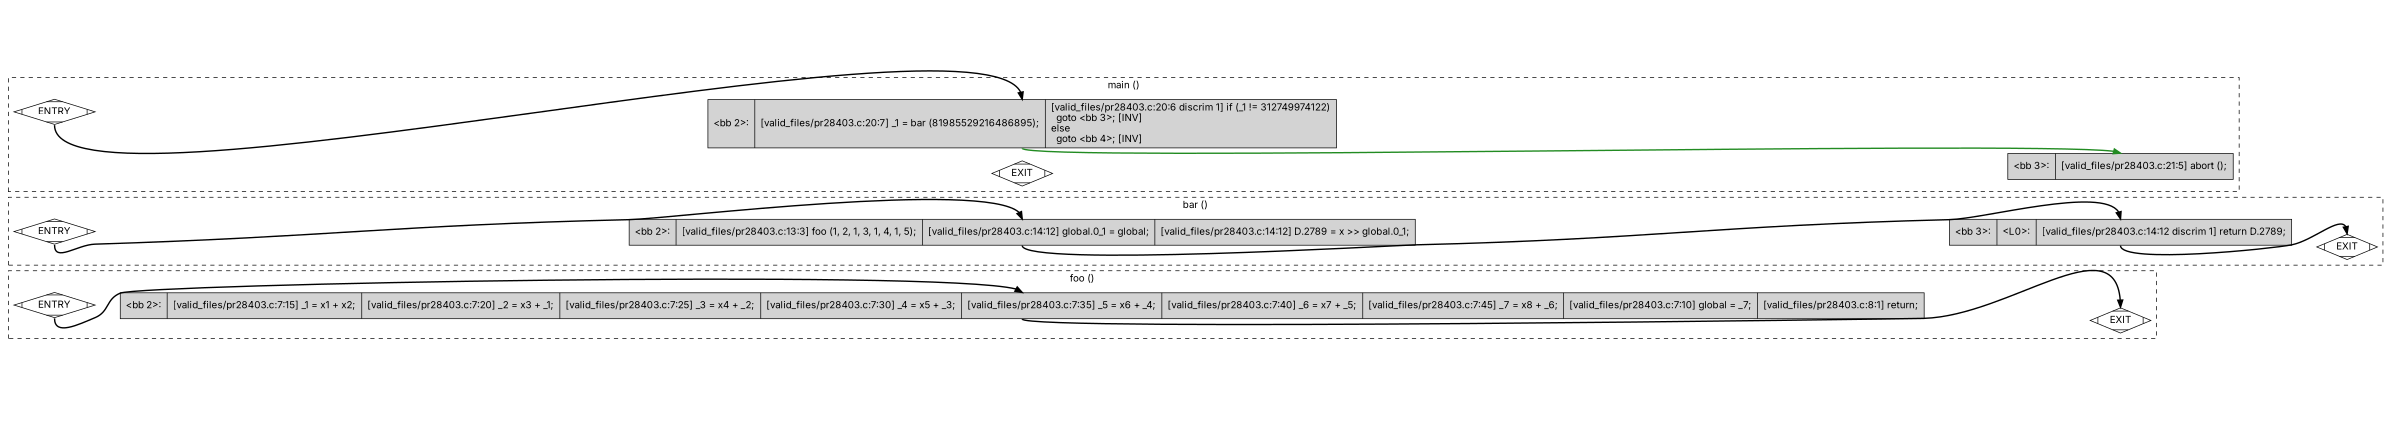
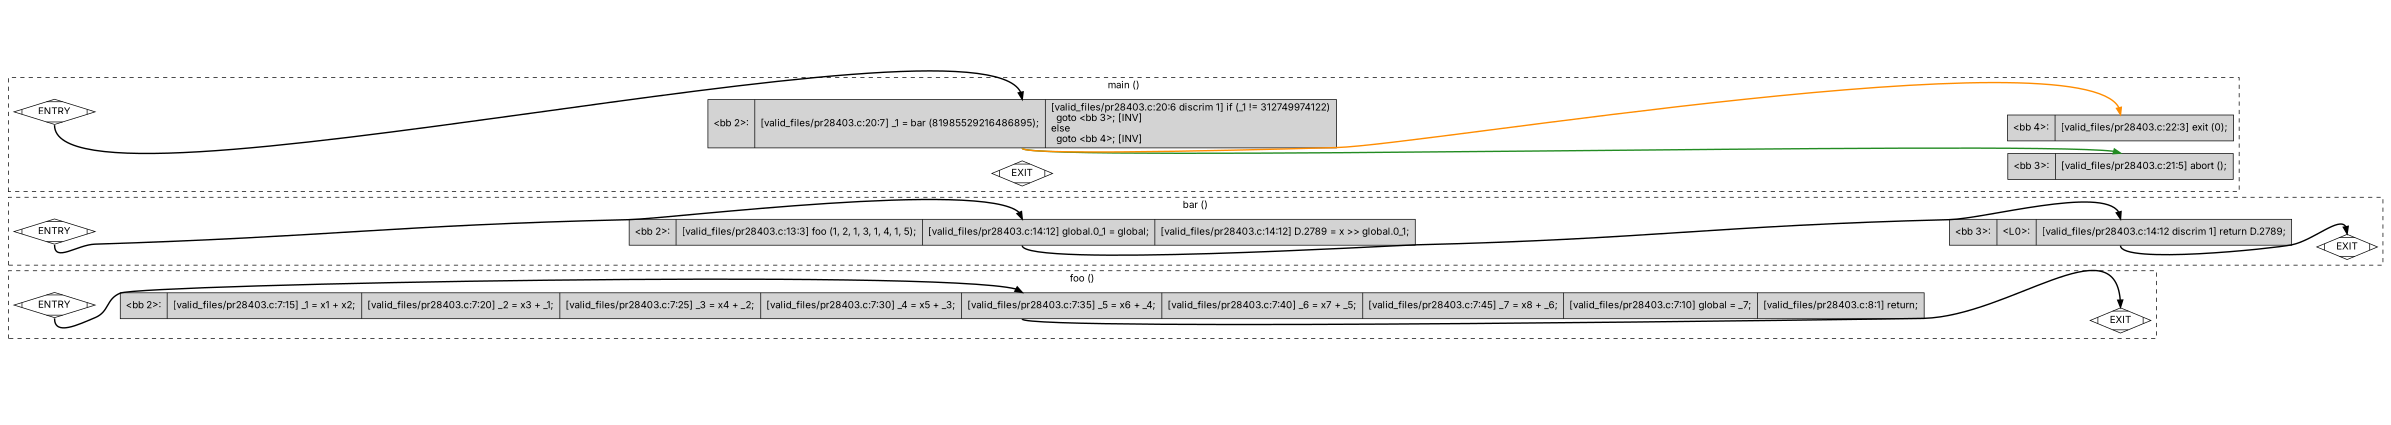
node "<bb 4>:": added
